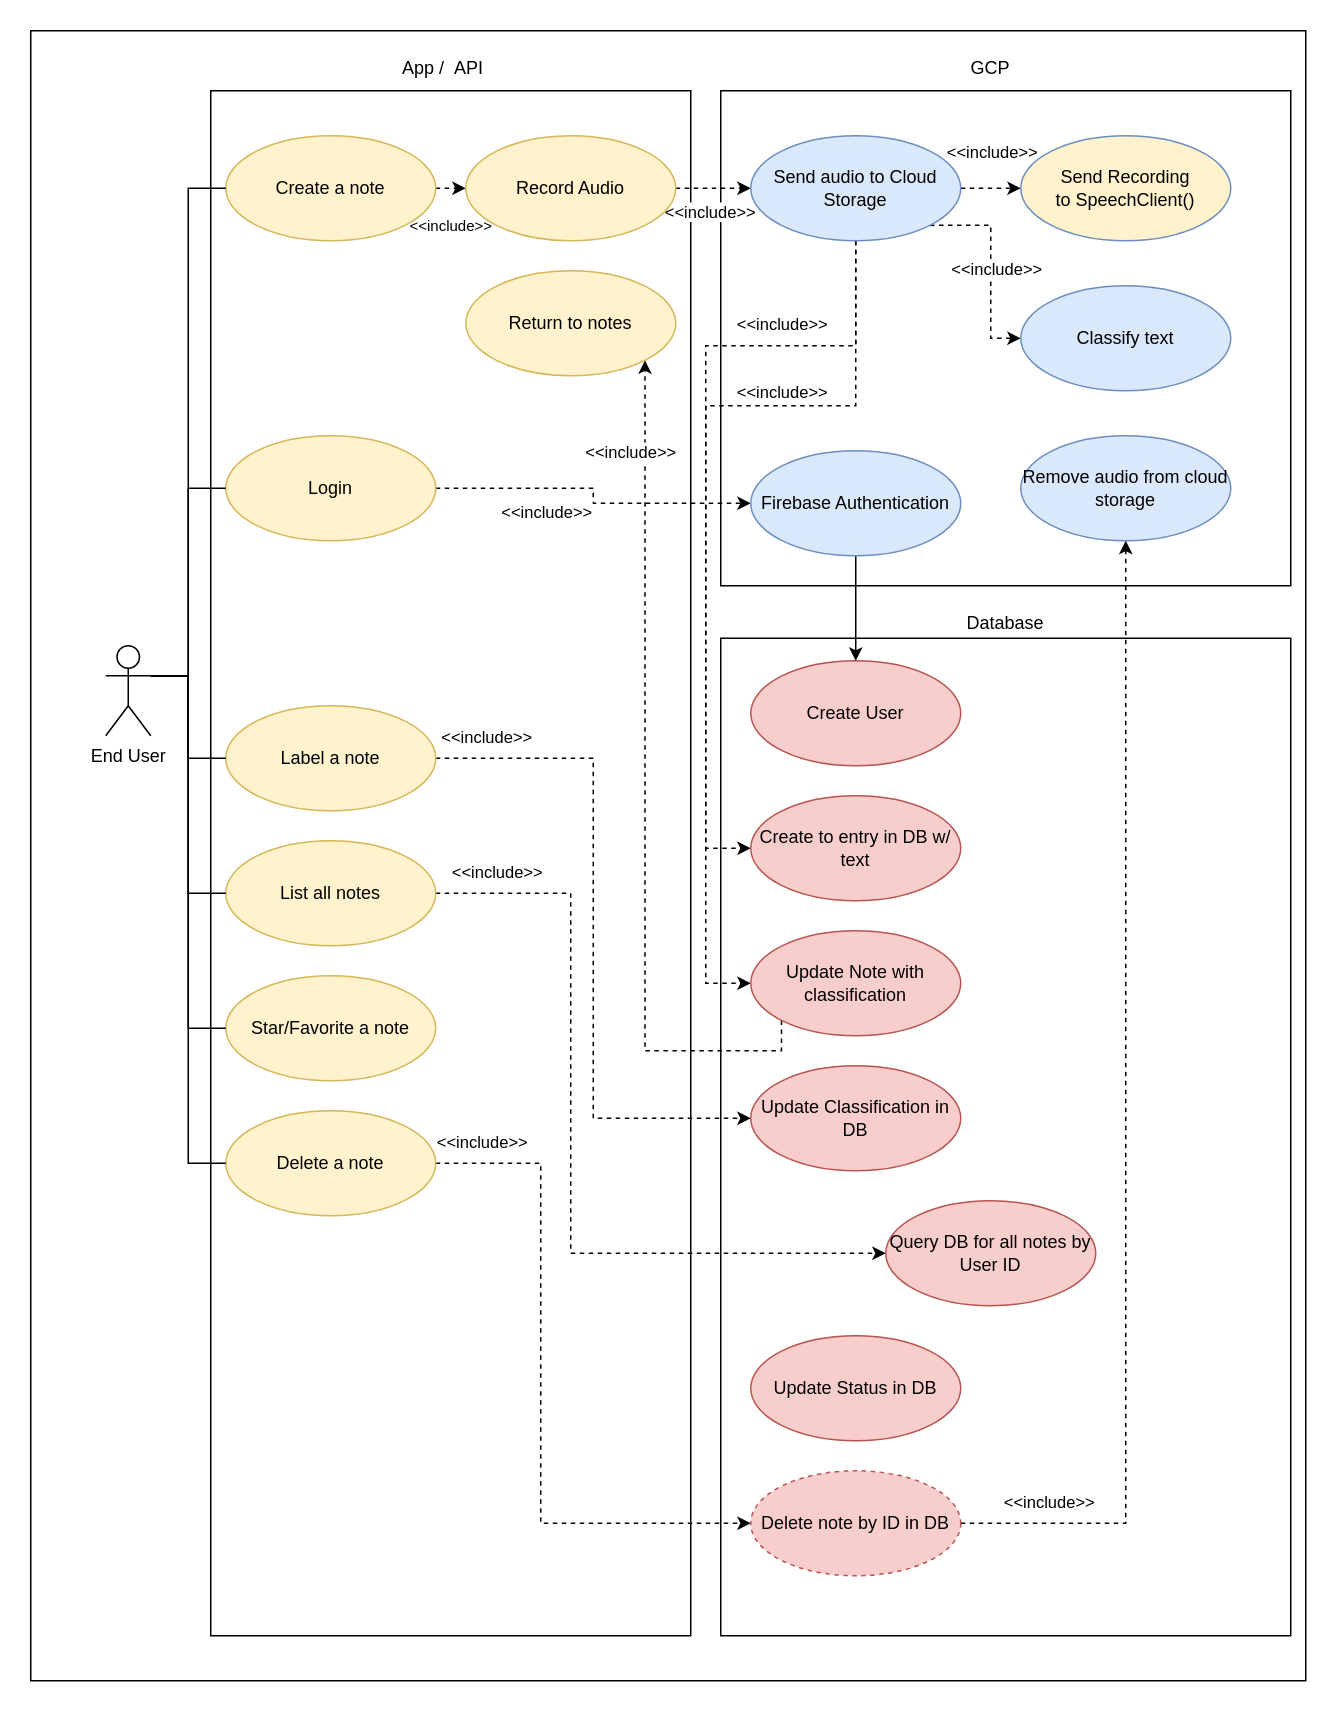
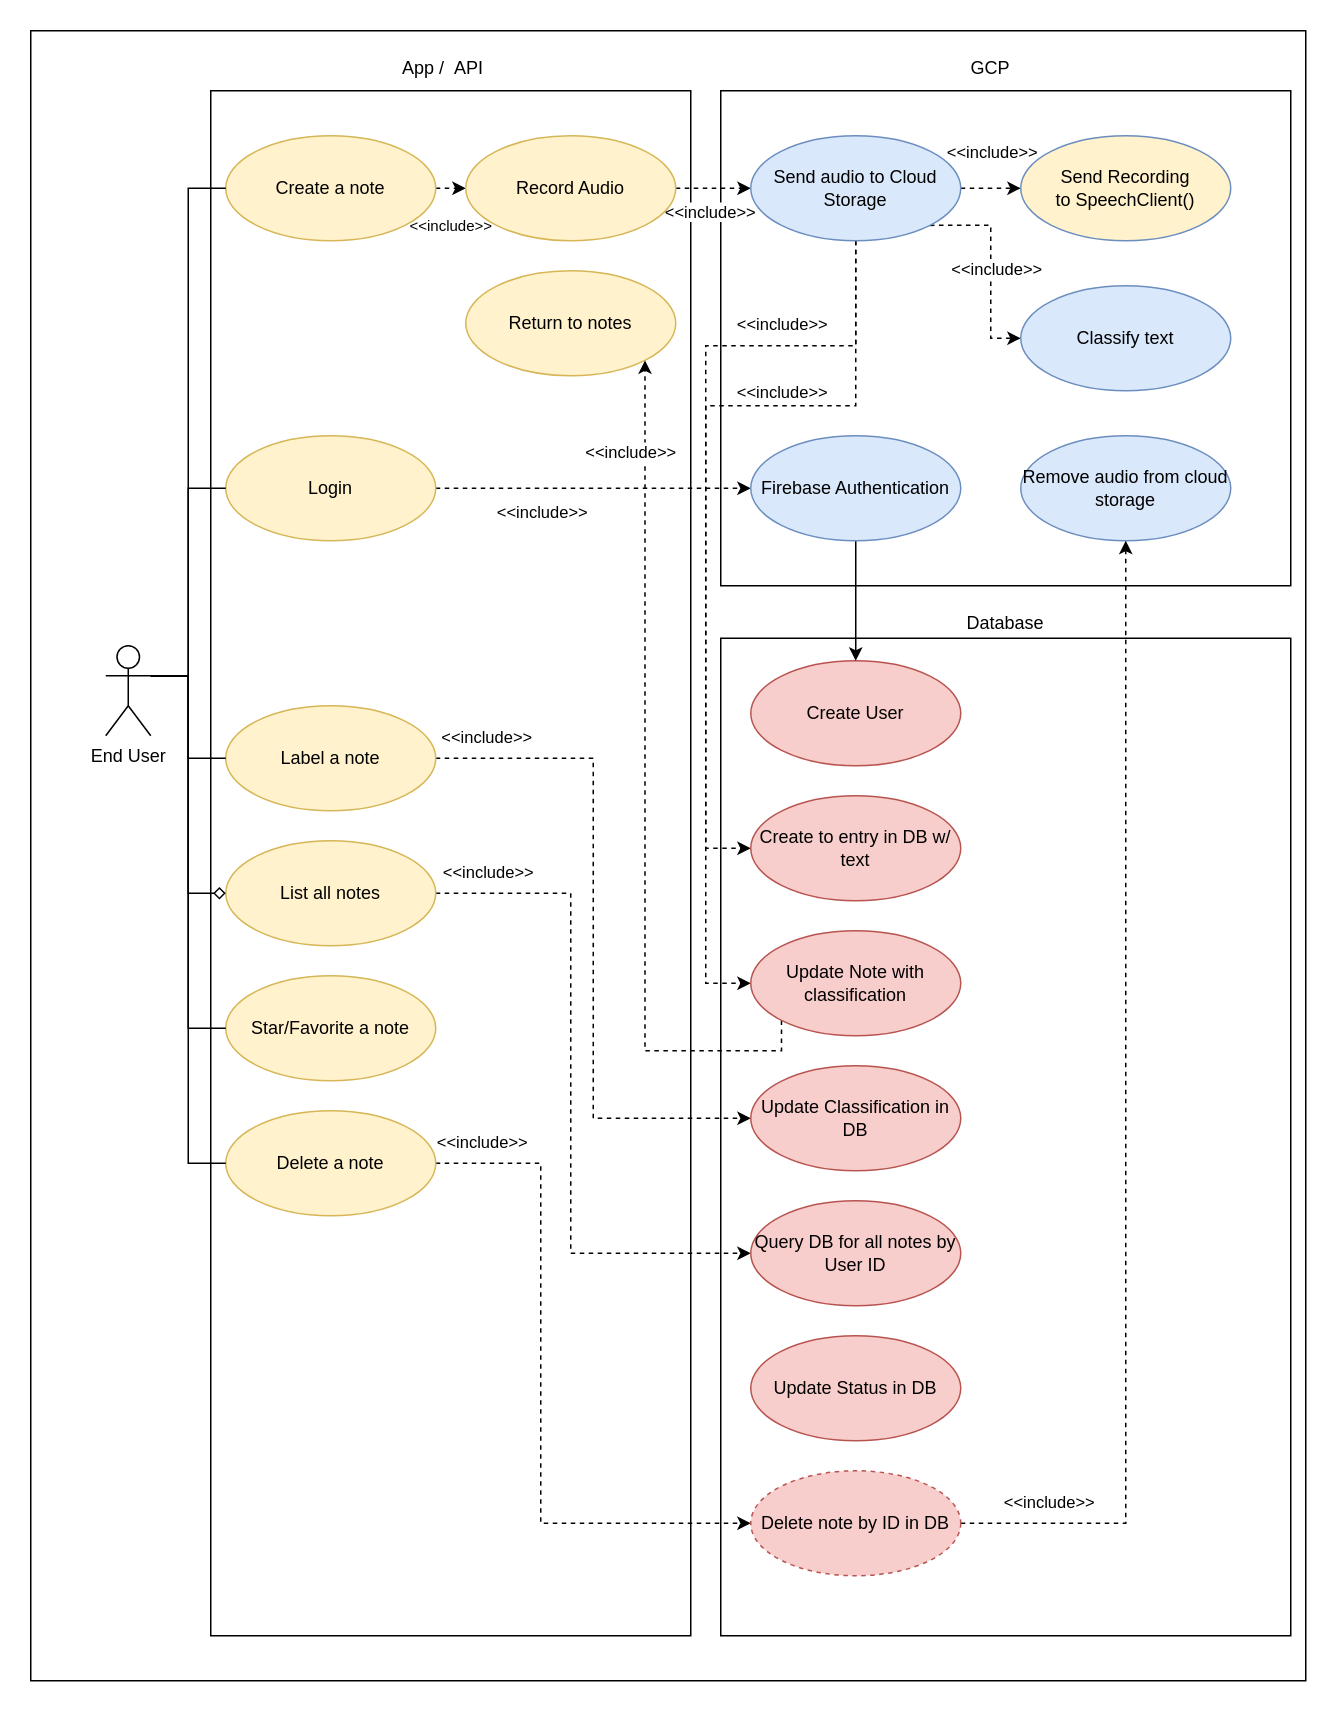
node "Firebase Authentication": moved (856, 503) -> (856, 488)
edge "End User" -- "List all notes": arrowhead none -> diamond
node "Query DB for all notes by User ID": moved (991, 1253) -> (856, 1253)
